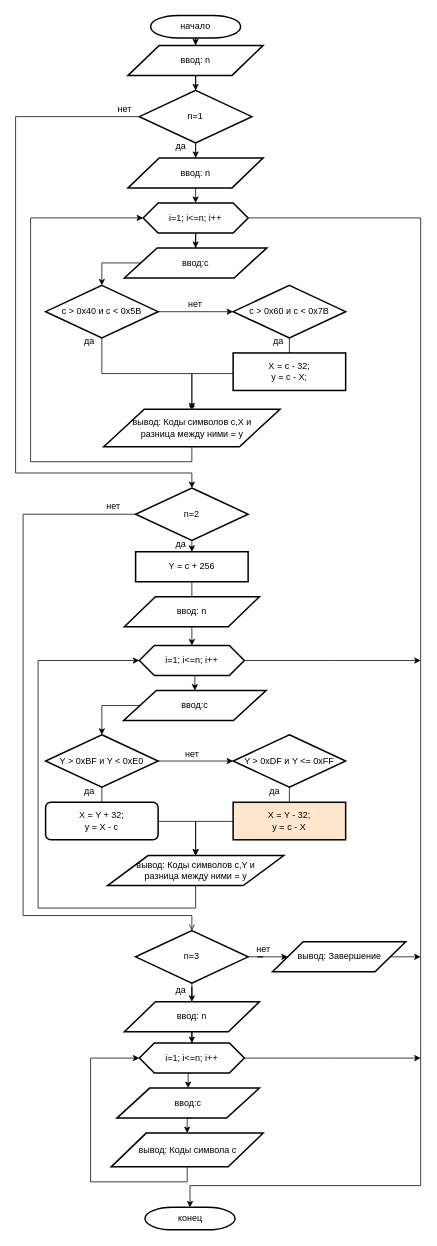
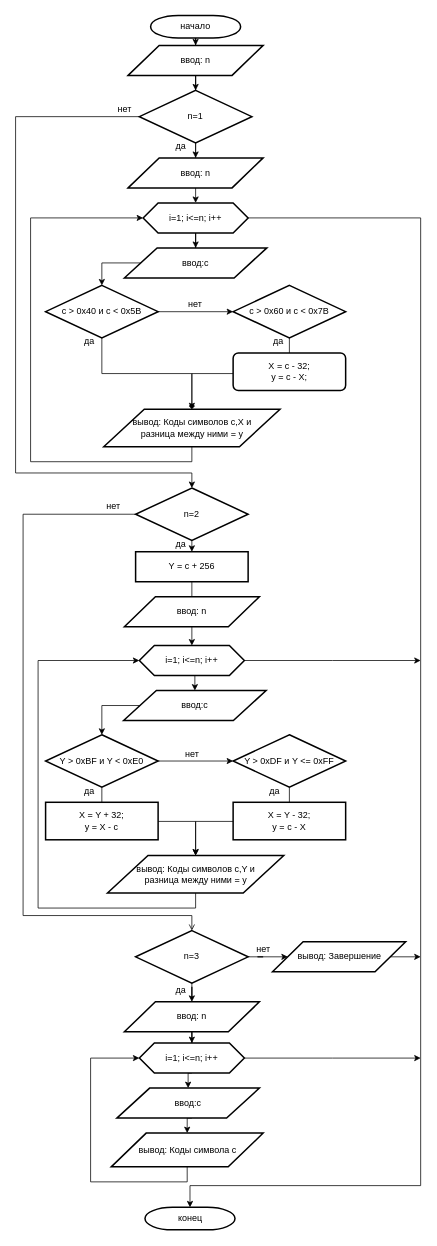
node "X = c - 32; y = c - X;": shape rectangle -> rounded rectangle
node "X = Y + 32; y = X - c": shape rounded rectangle -> rectangle
node "X = Y - 32; y = c - X": fillcolor #ffe6cc -> #ffffff
node "вывод: Коды символов c,Y и разница между ними = y": size 176x30 -> 176x38
